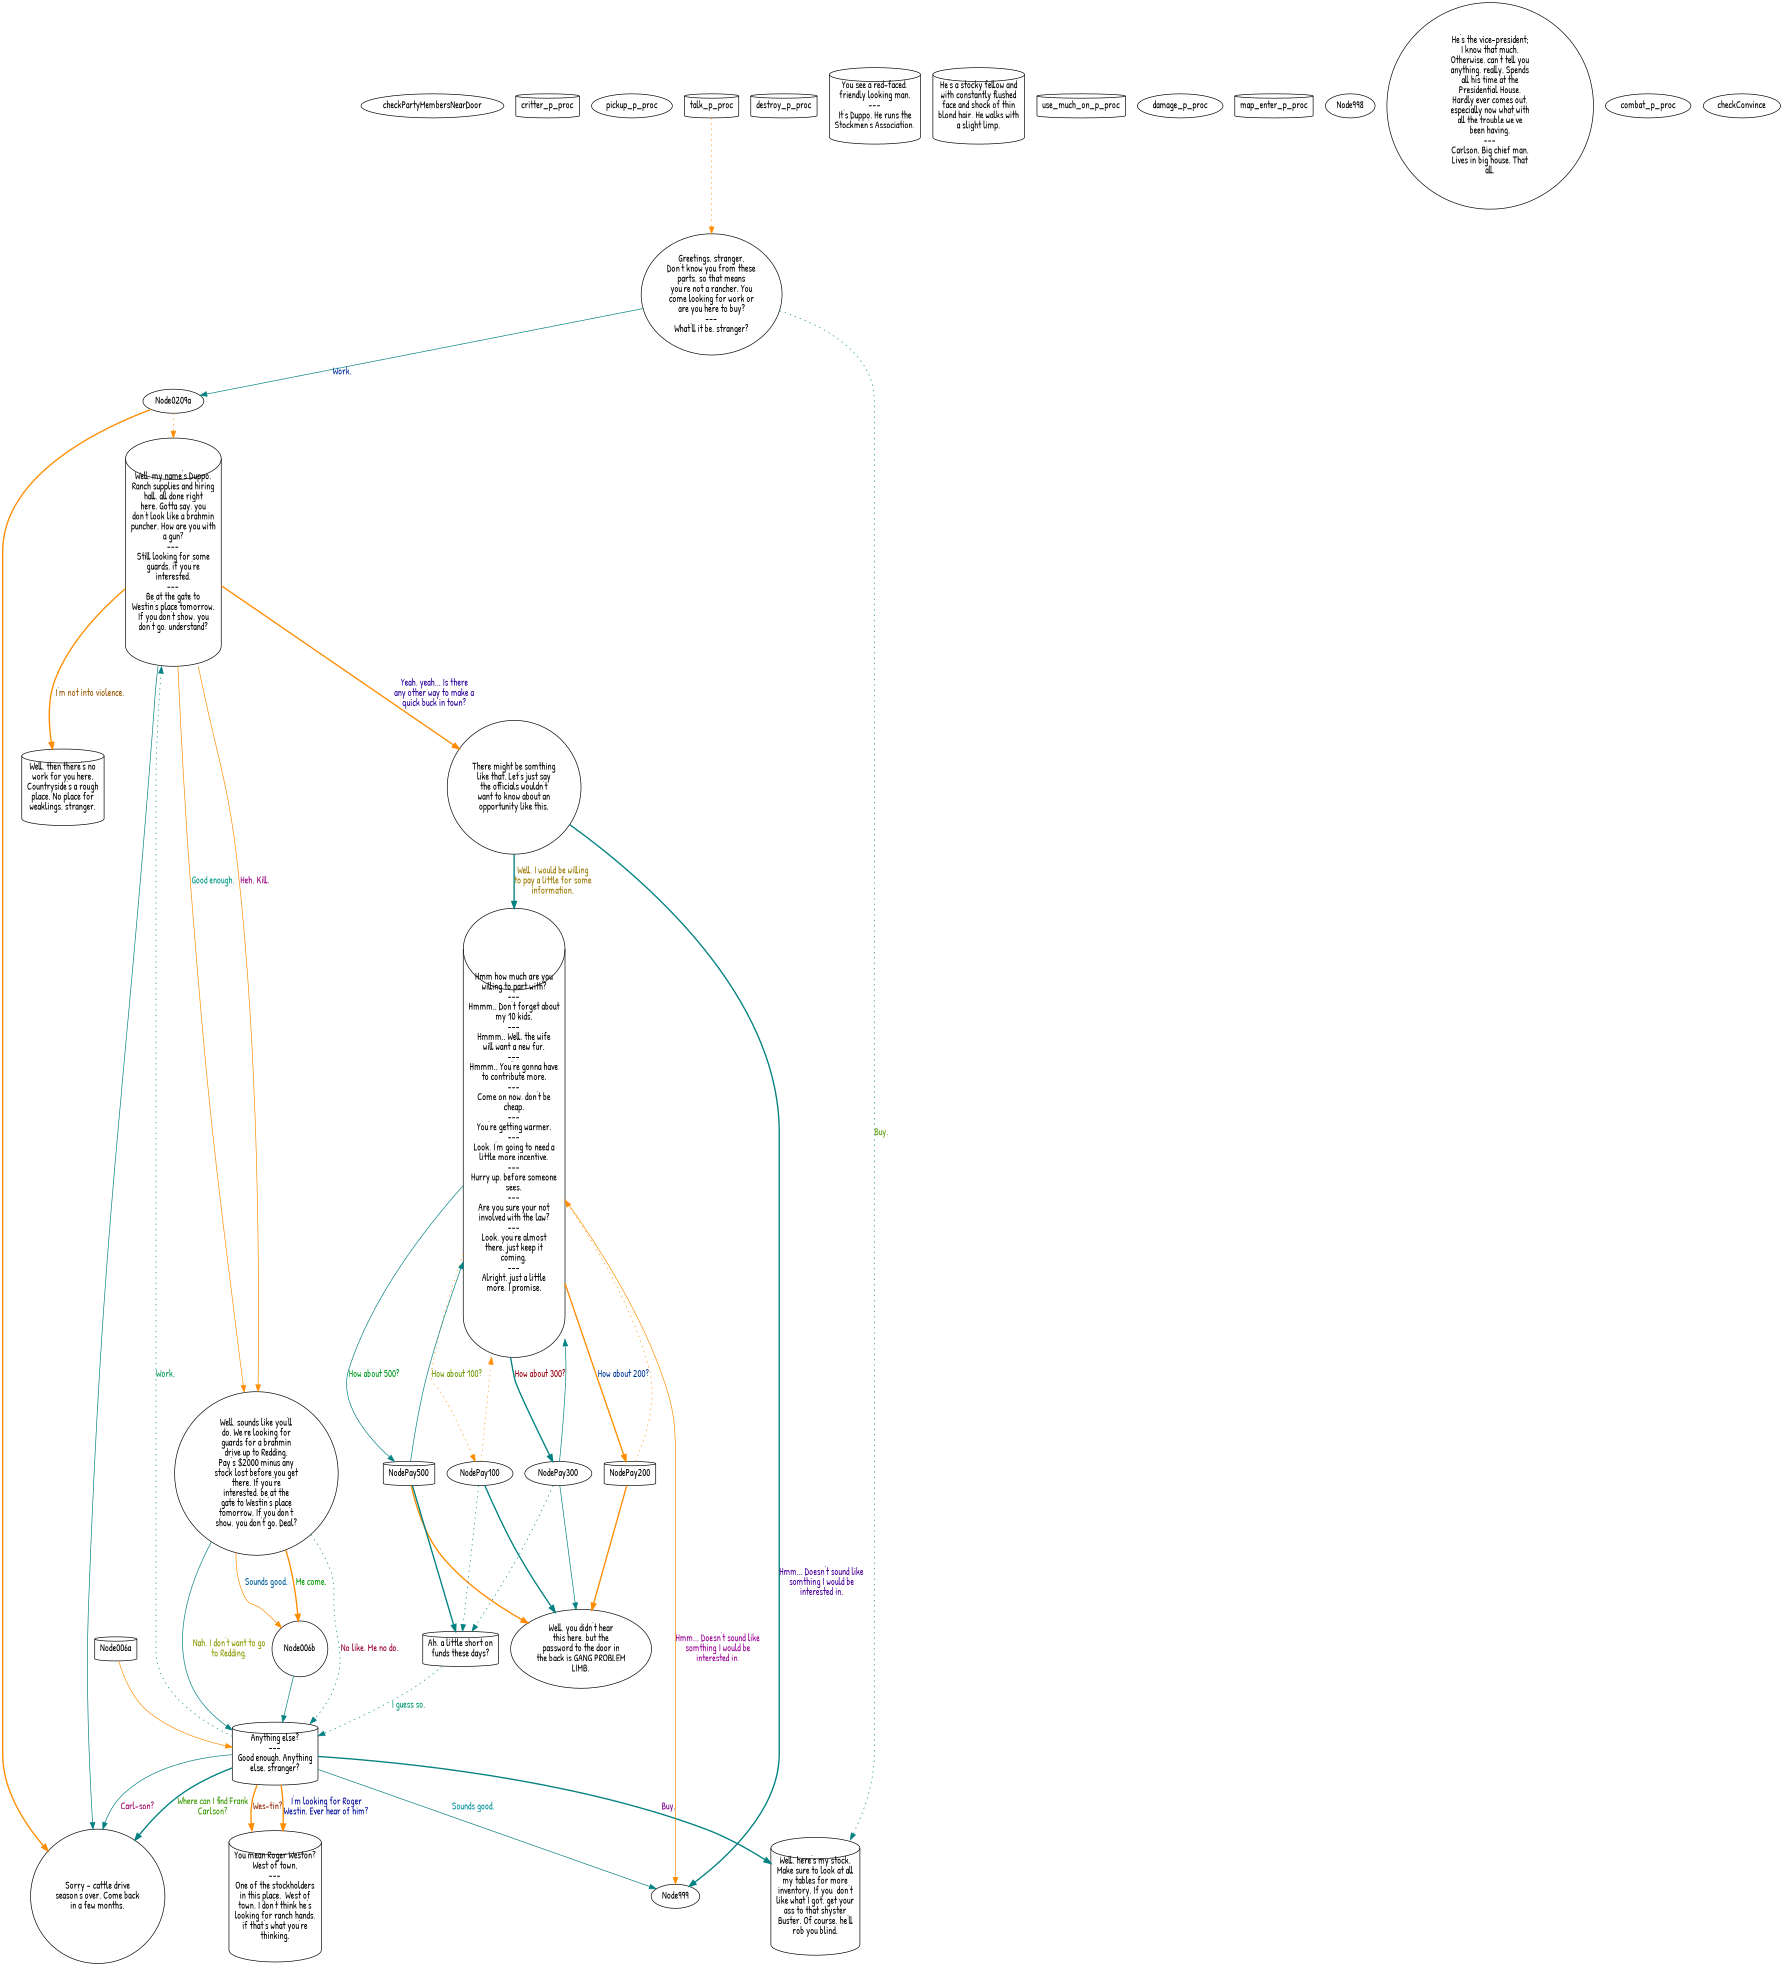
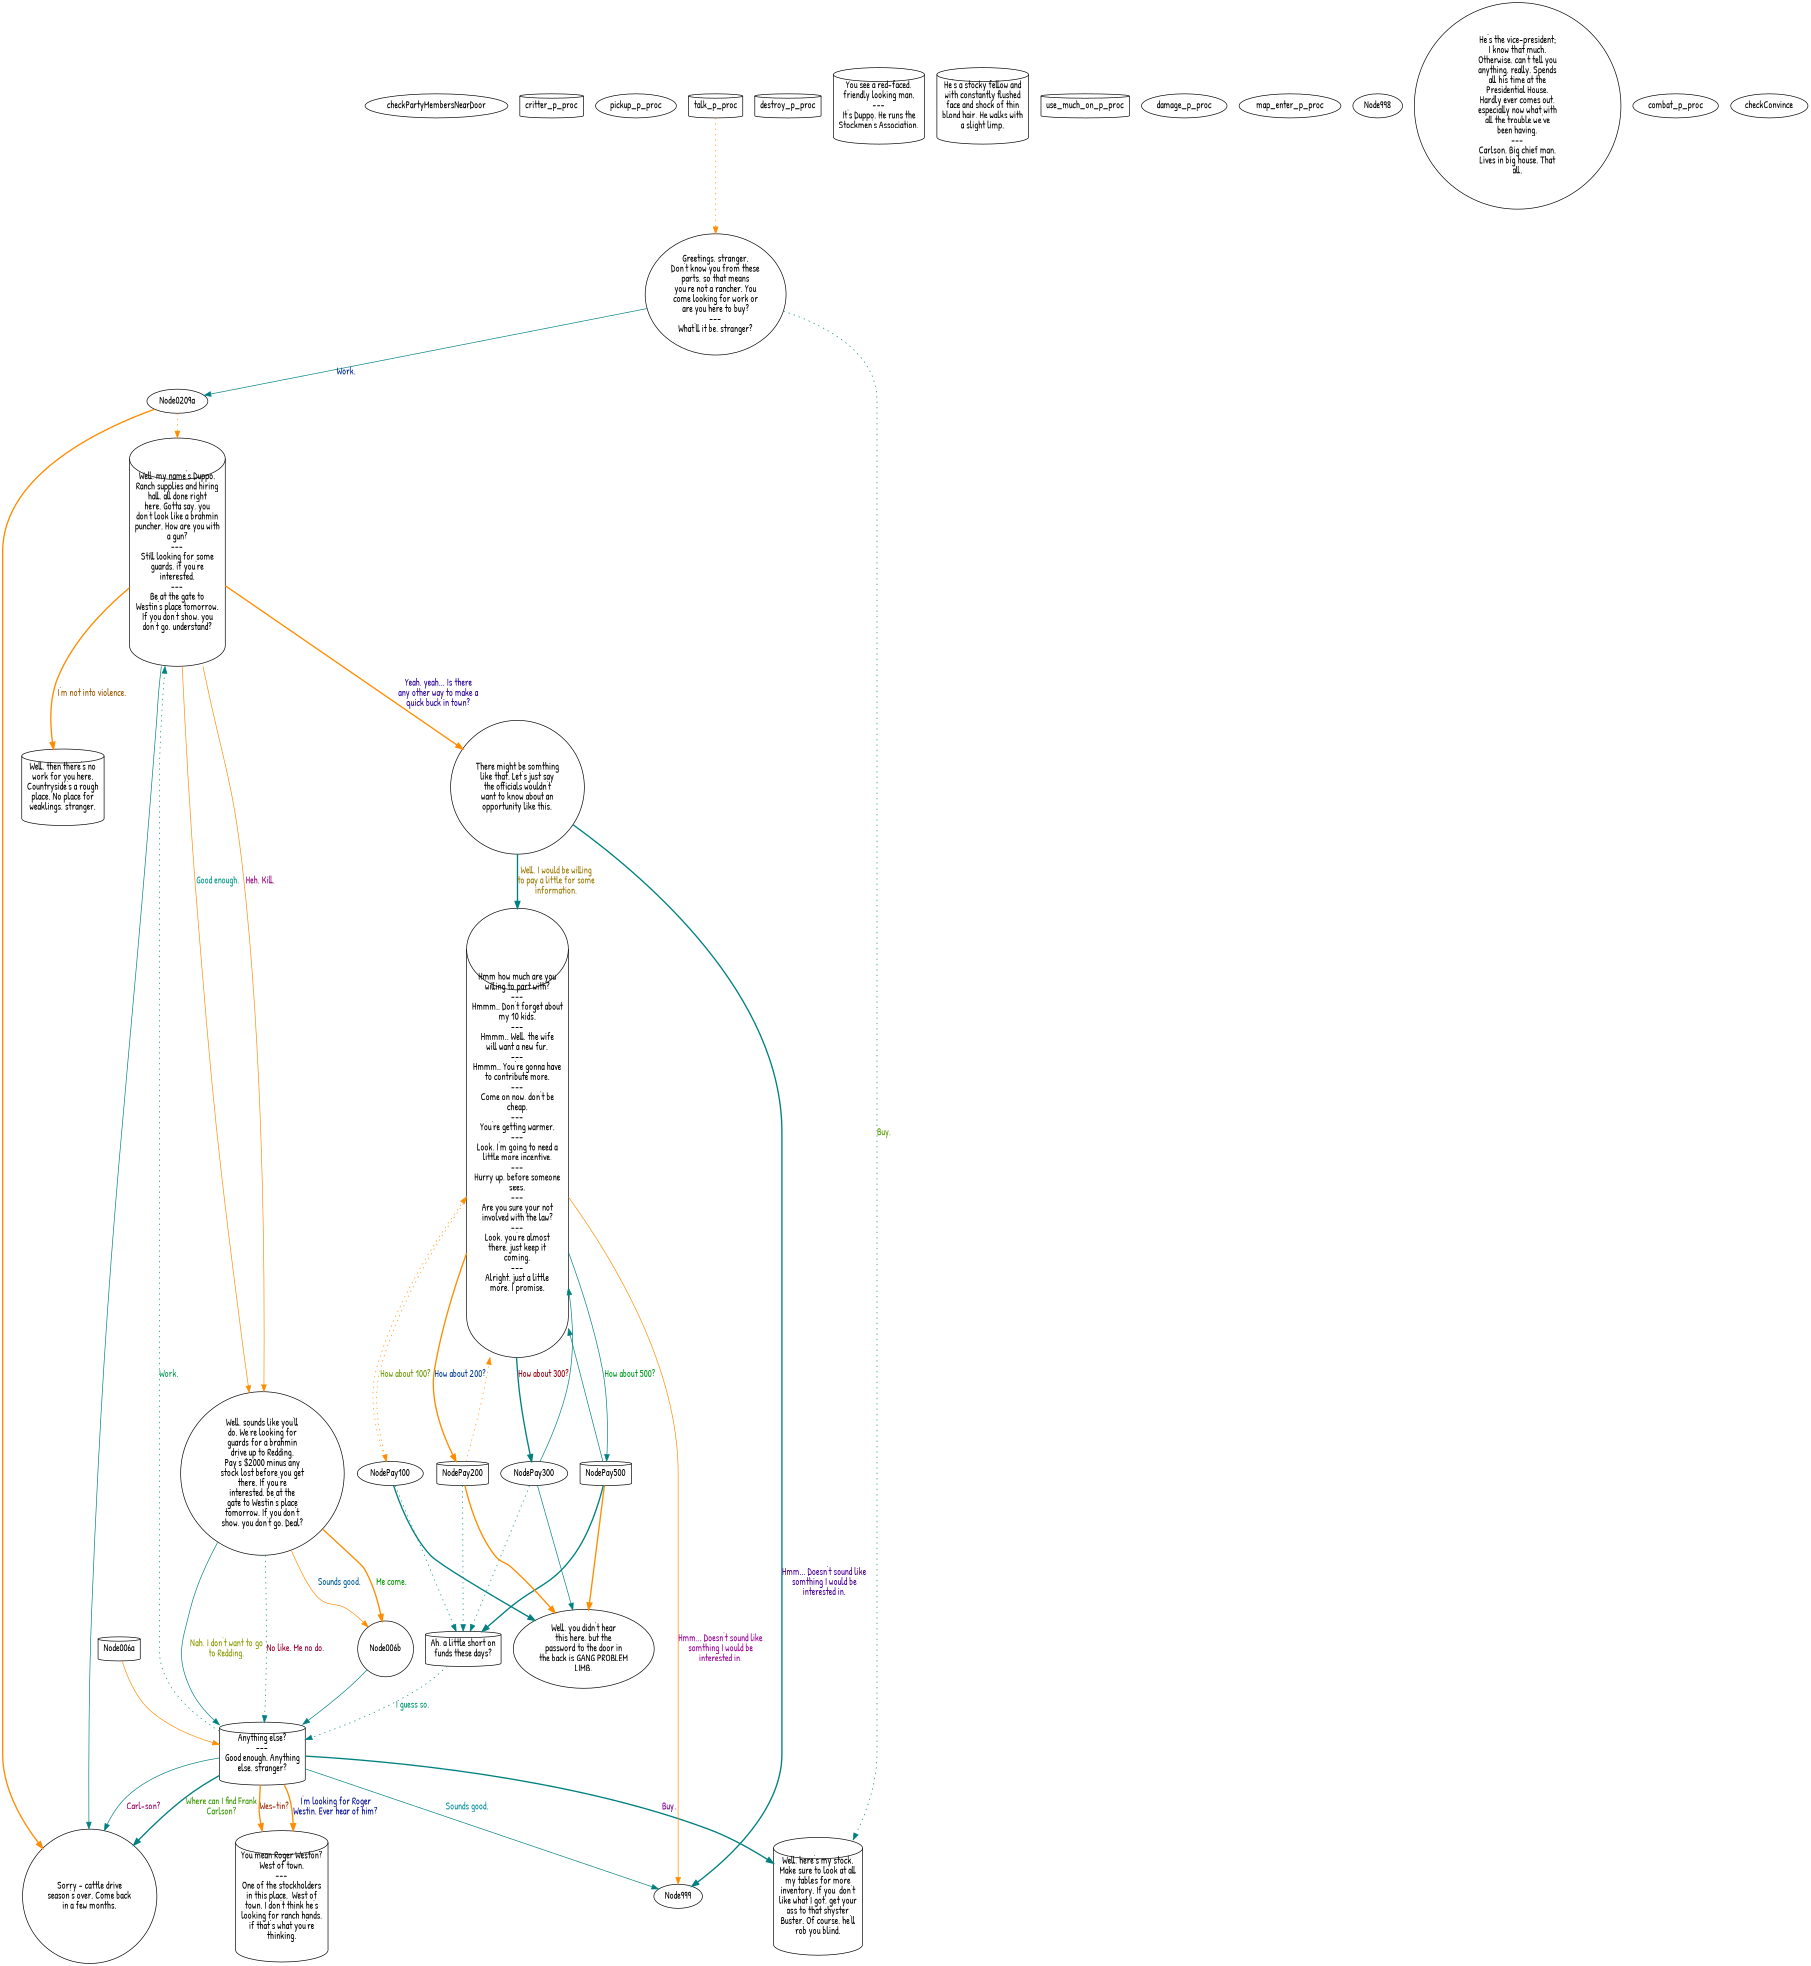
node "map_enter_p_proc": shape cylinder -> ellipse
edge "NodePay200" -> "Ah, a little short on funds these days?": added
